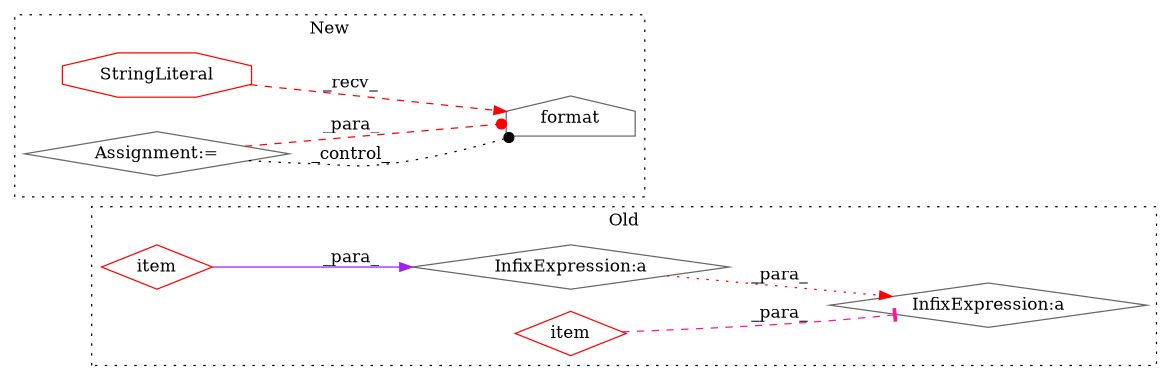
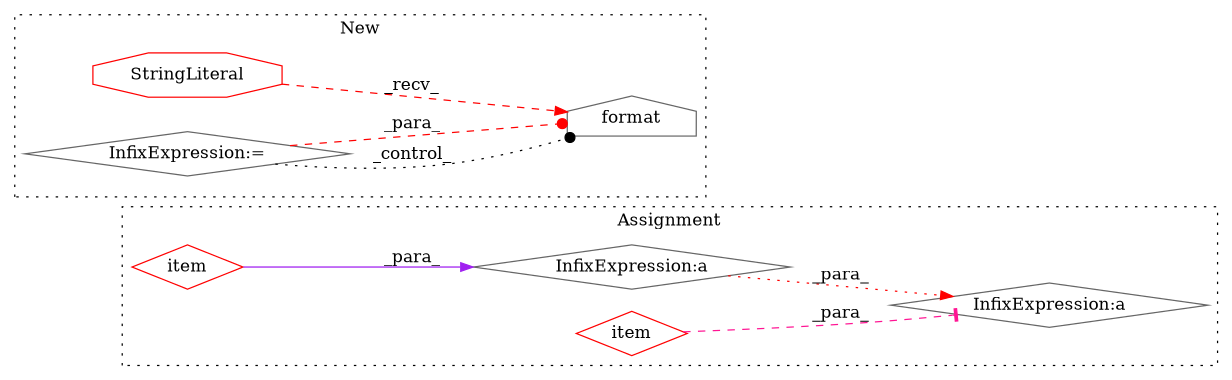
node "Assignment:=": label "Assignment:=" -> "InfixExpression:="
cluster "Old": label "Old" -> "Assignment"
